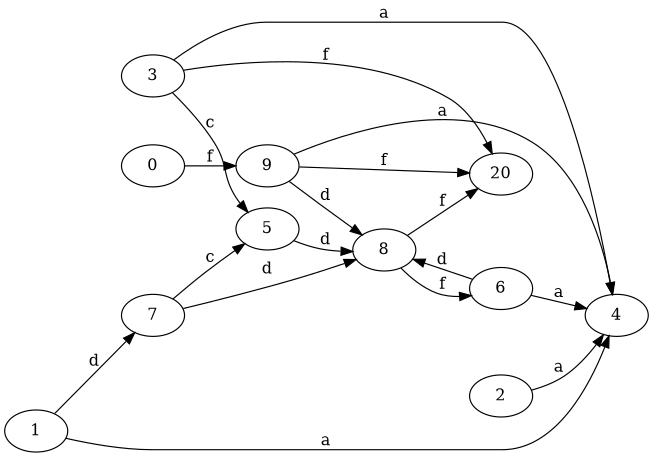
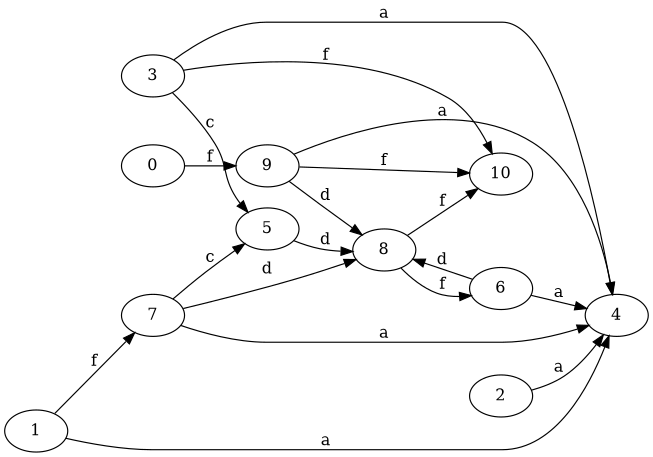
node "20": label "20" -> "10"
edge "7" -> "4": added, label "a"
edge "1" -> "7": label "d" -> "f"
